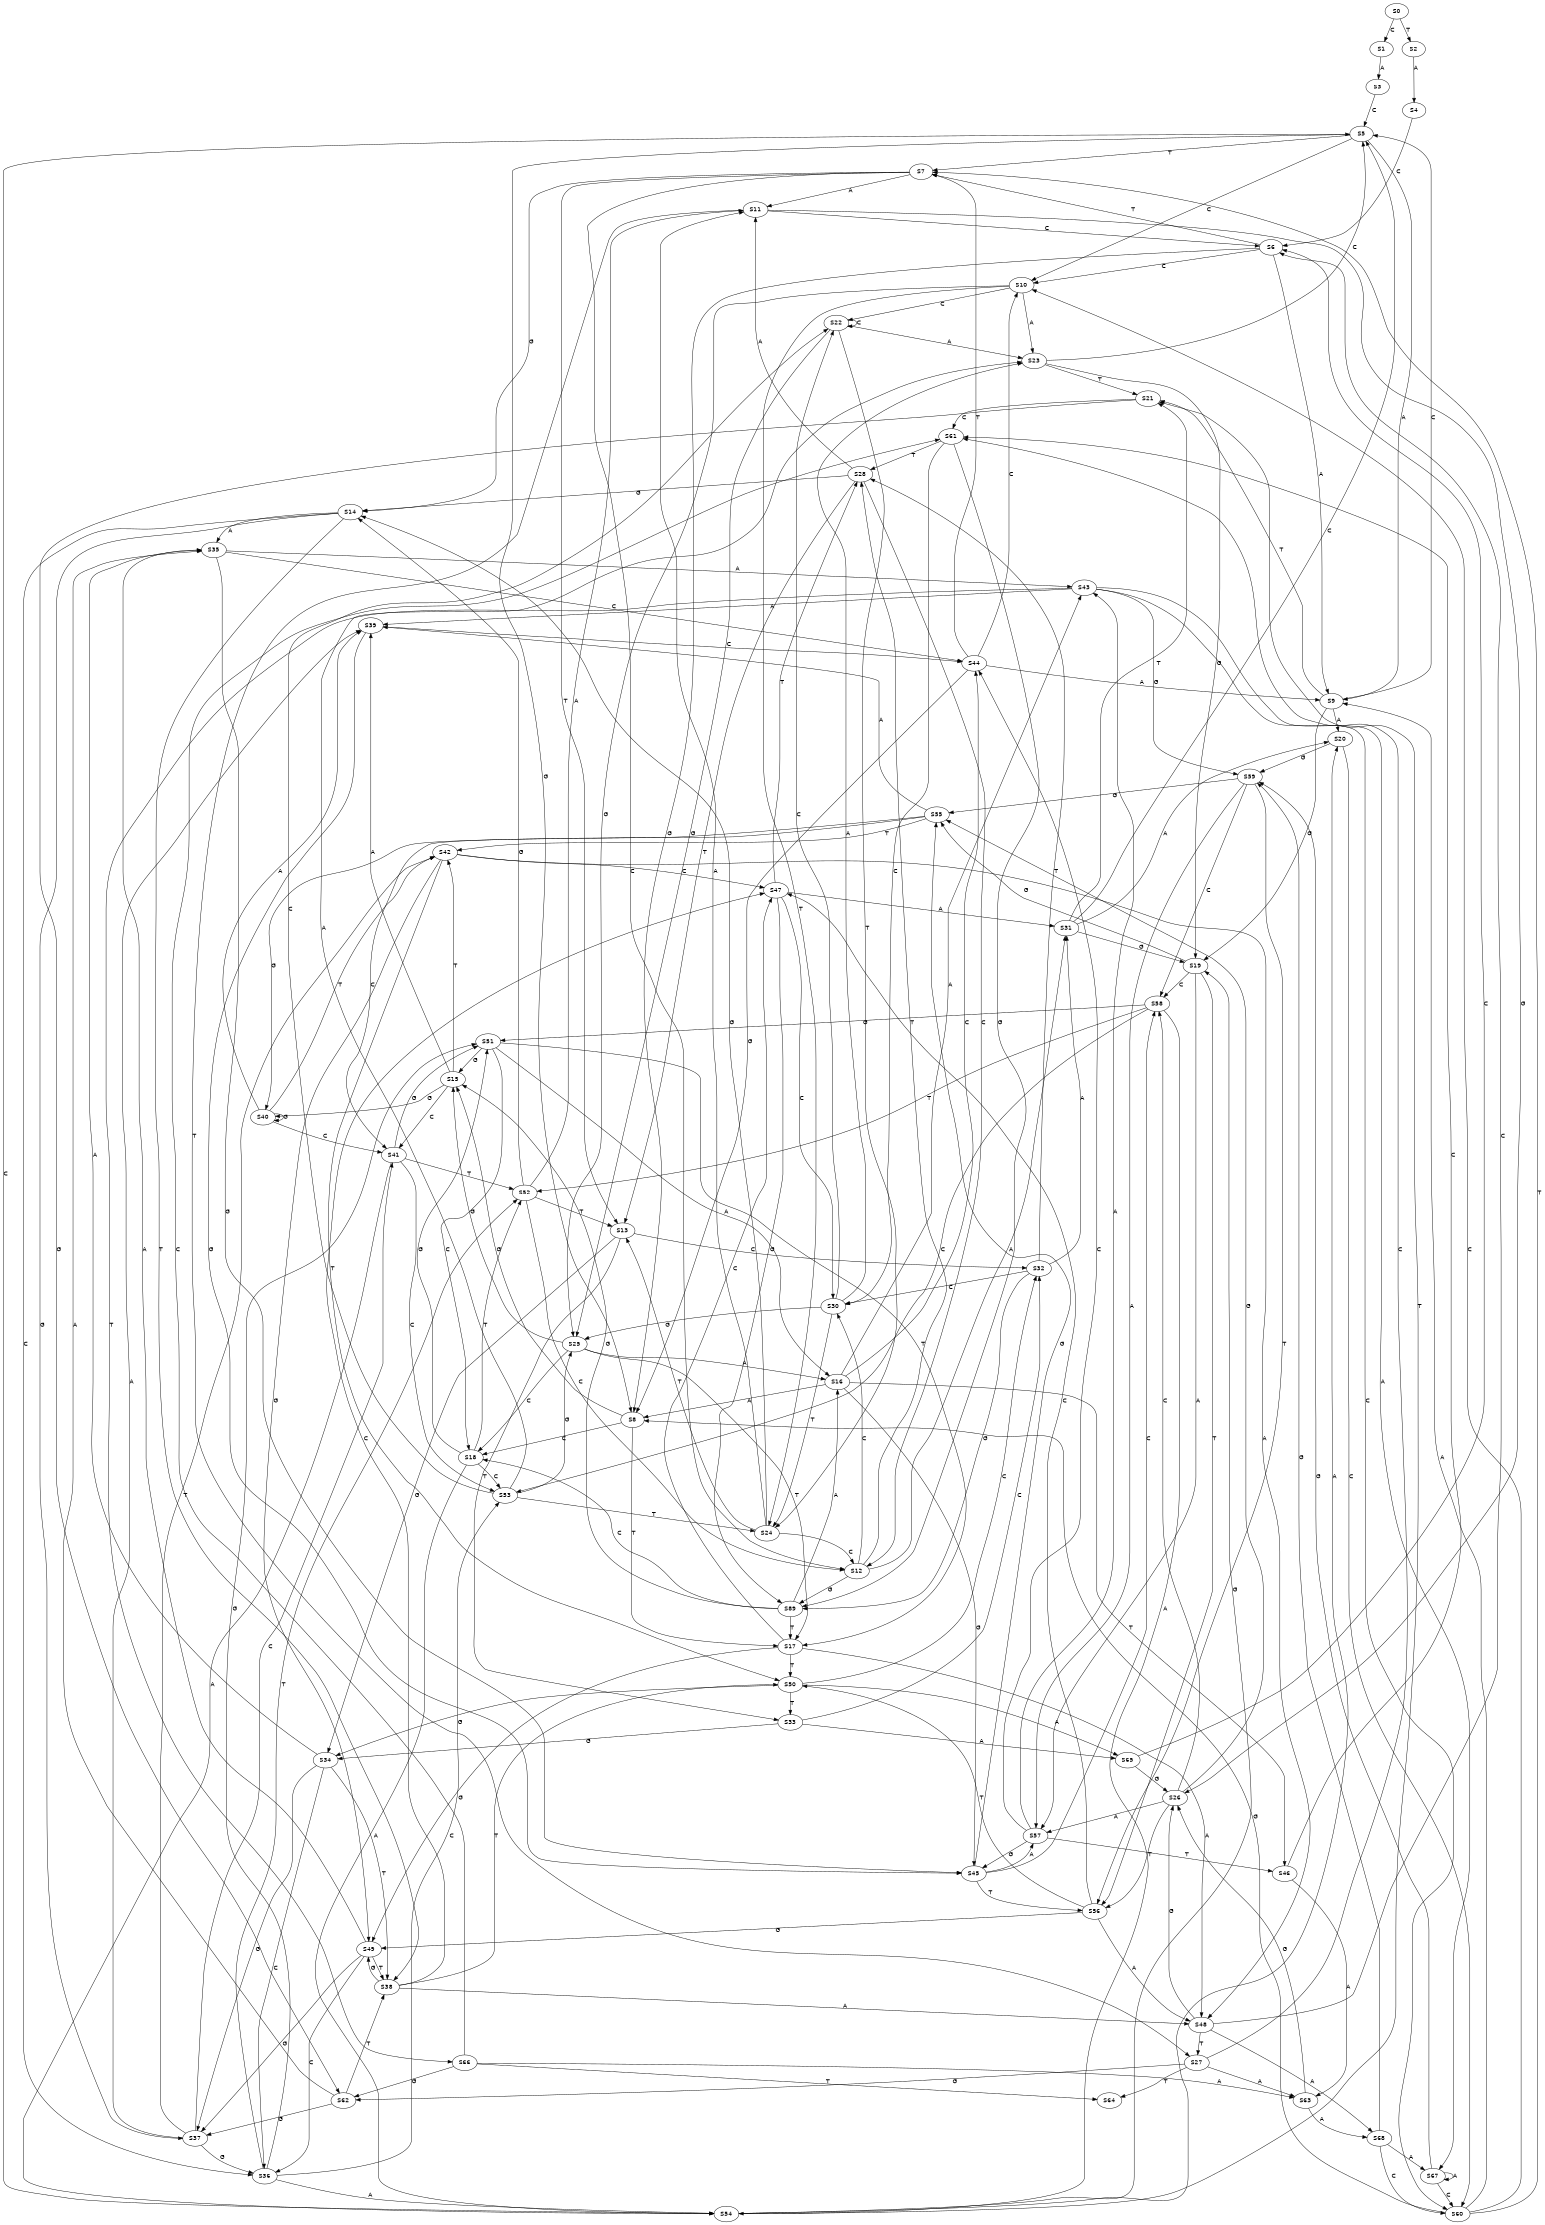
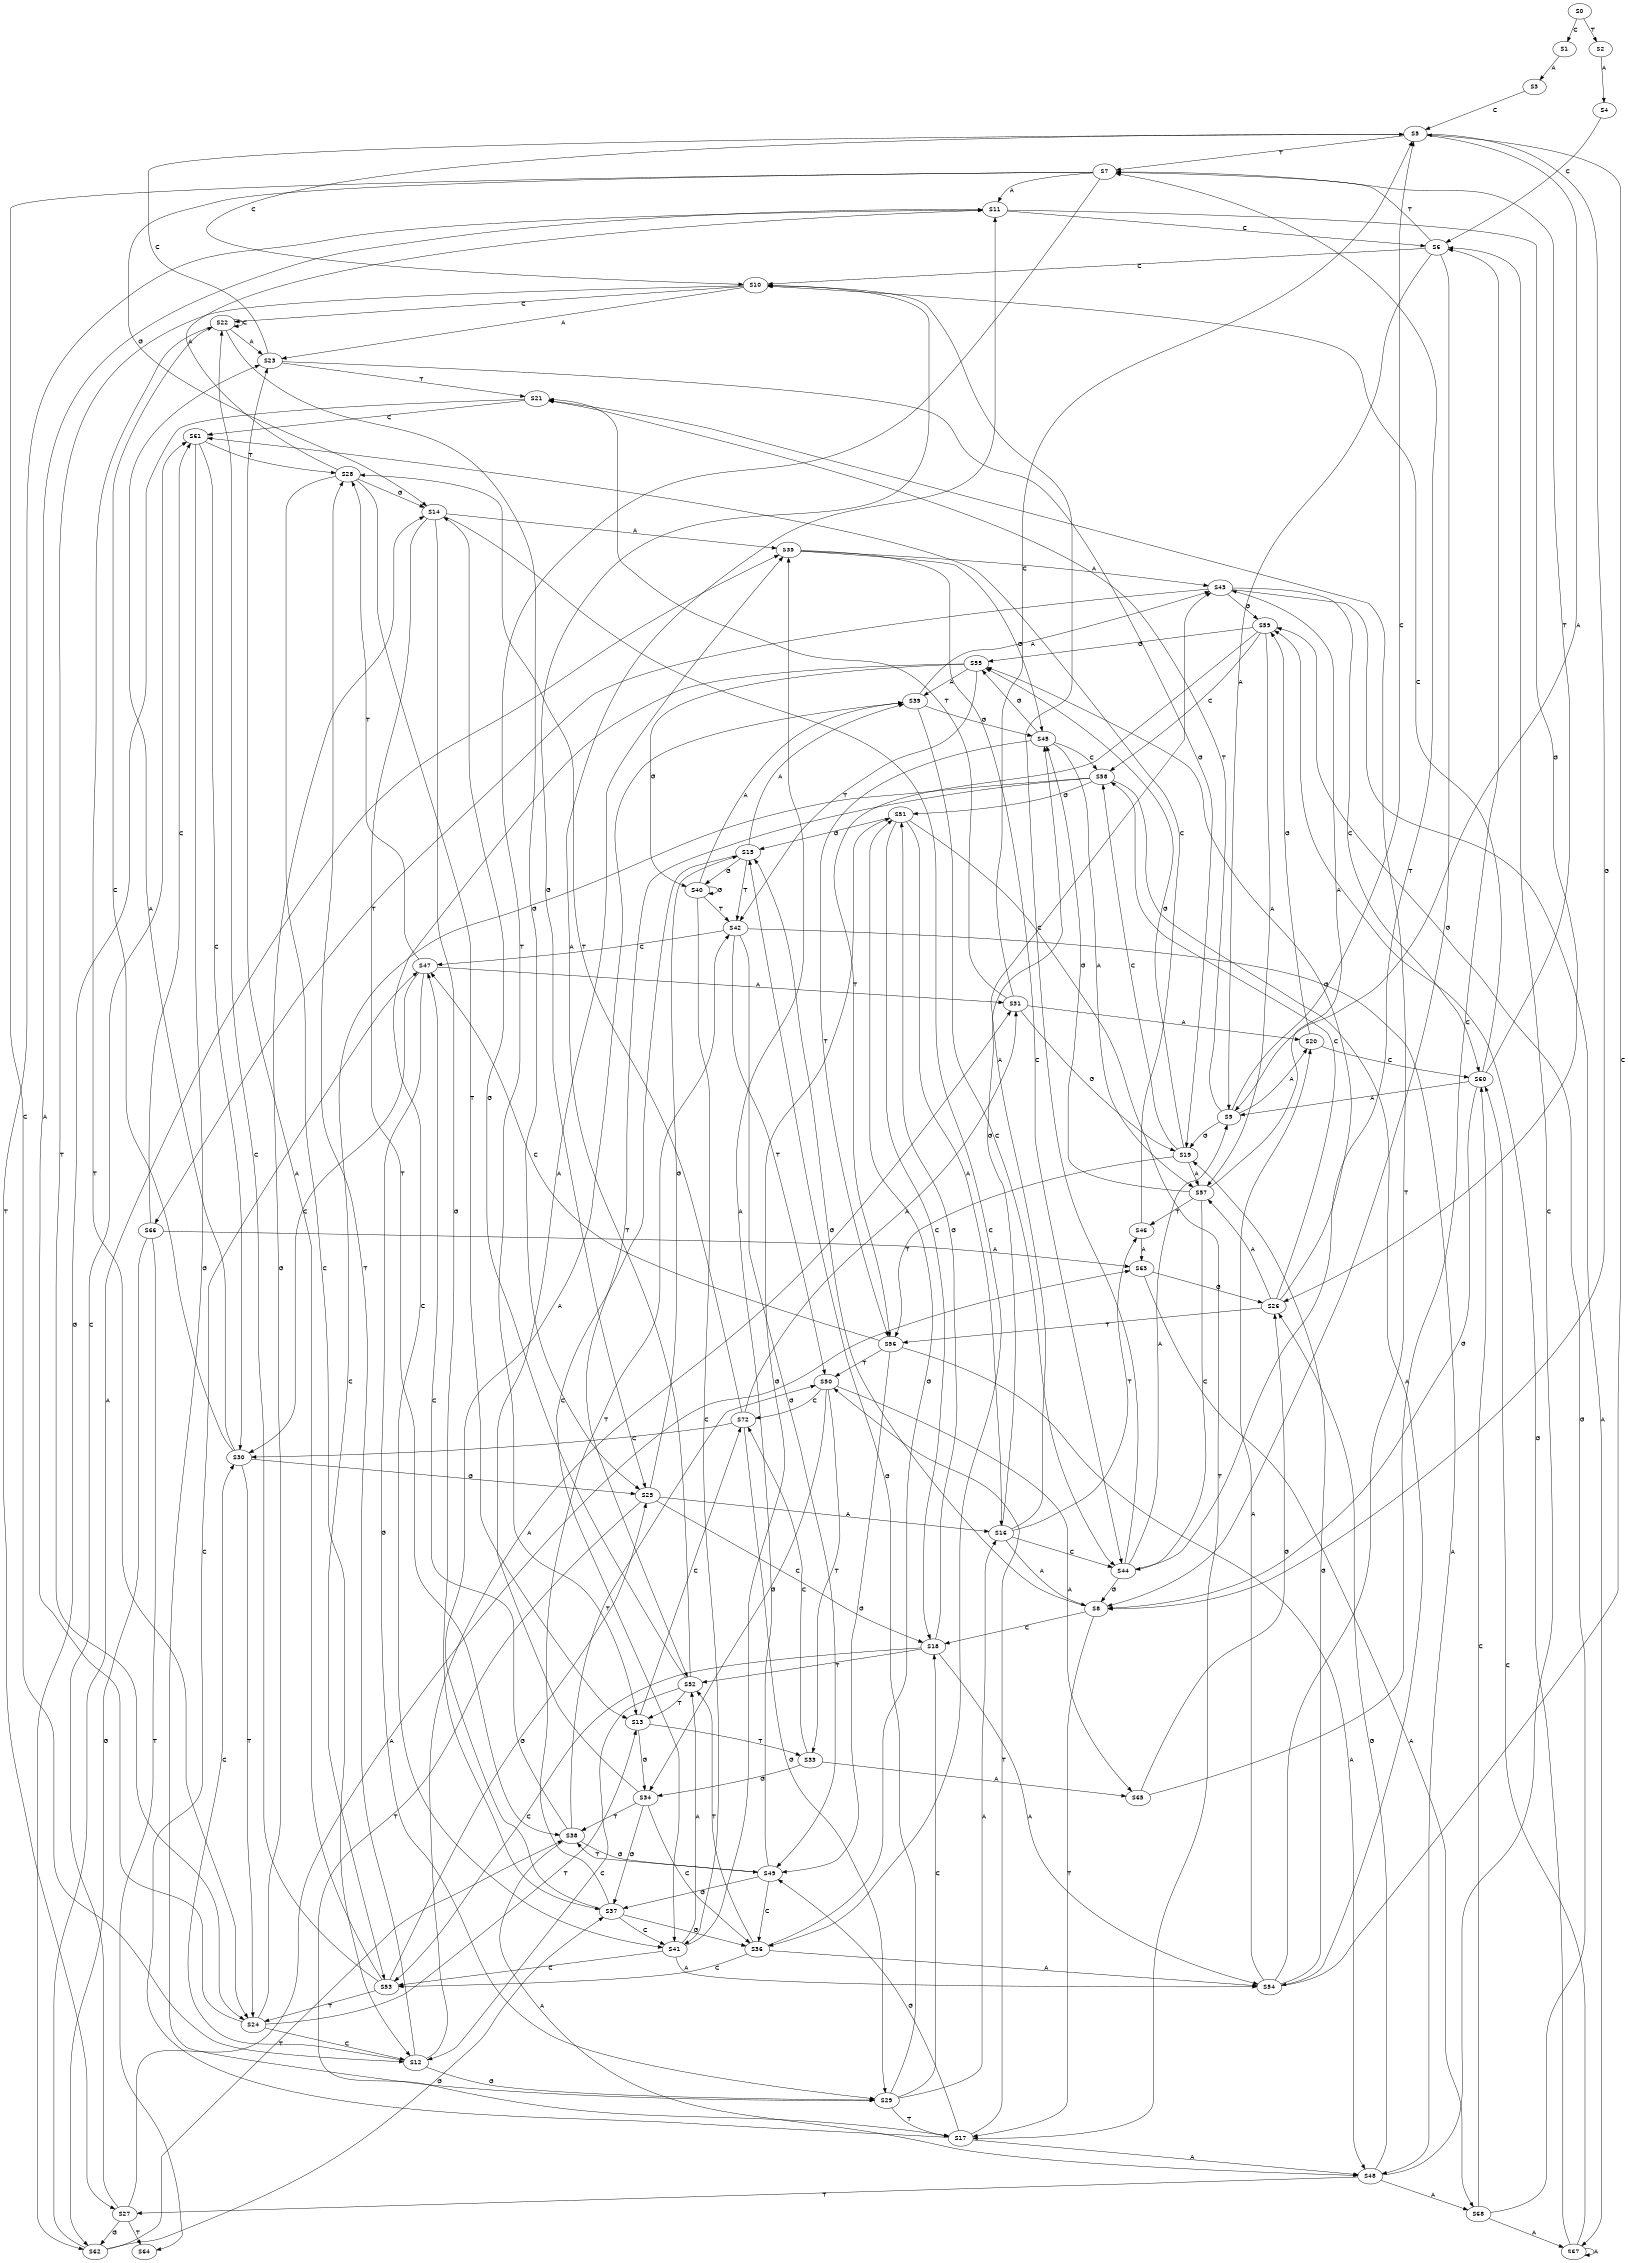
edge "S43" -> "S39": reversed
edge "S41" -> "S52": label "T" -> "A"
node "S32": label "S32" -> "S72"
node "S89": label "S89" -> "S29"
